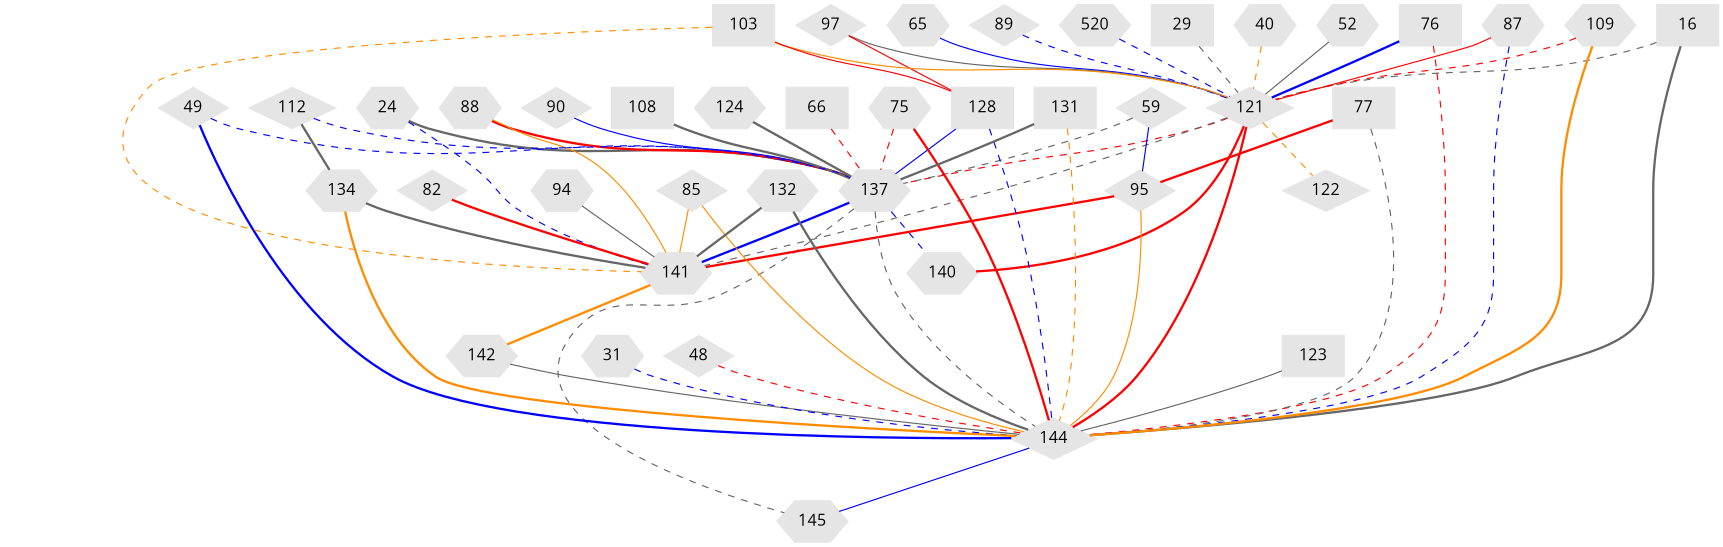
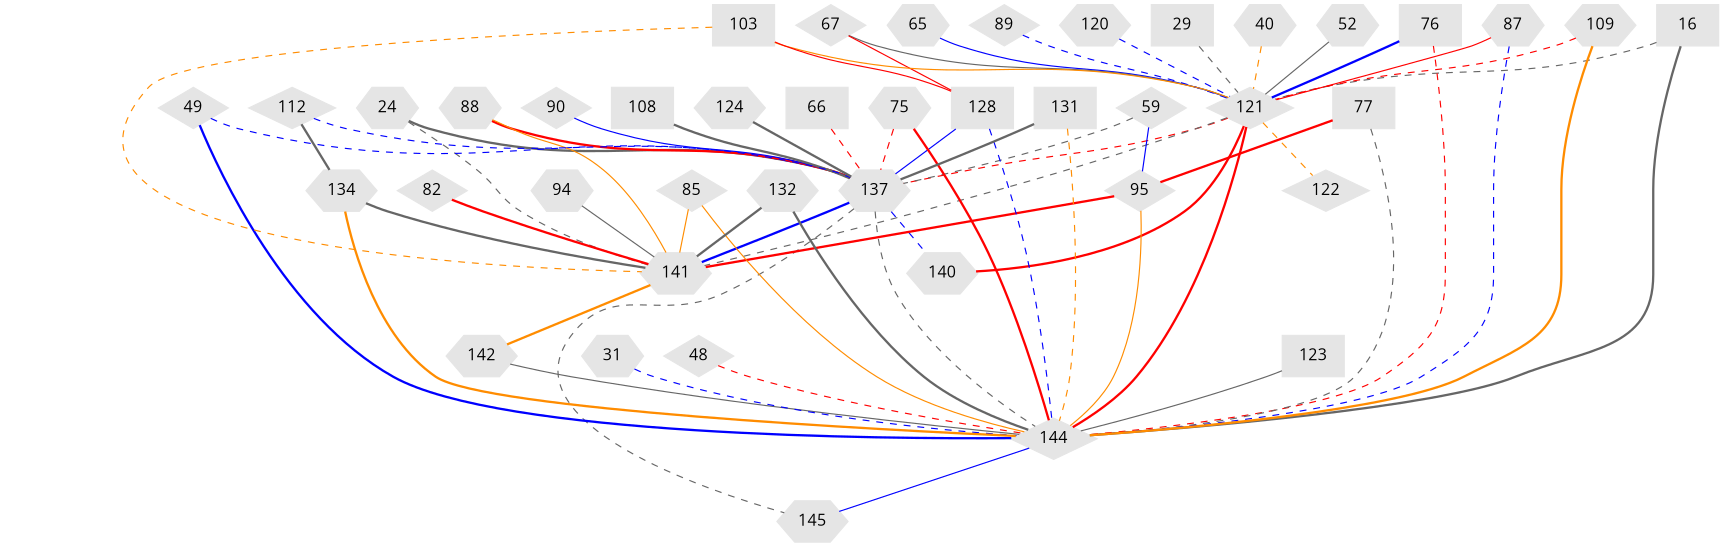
node "97": label "97" -> "67"
node "520": label "520" -> "120"
edge "24" -- "141": color blue -> gray40
